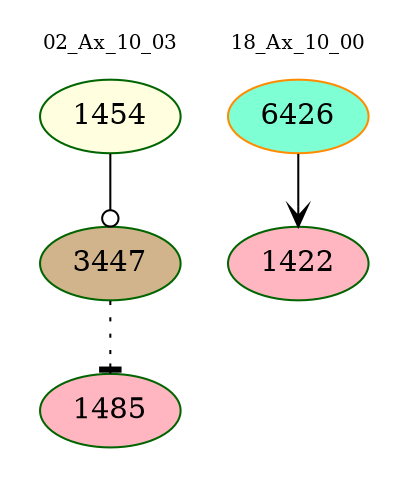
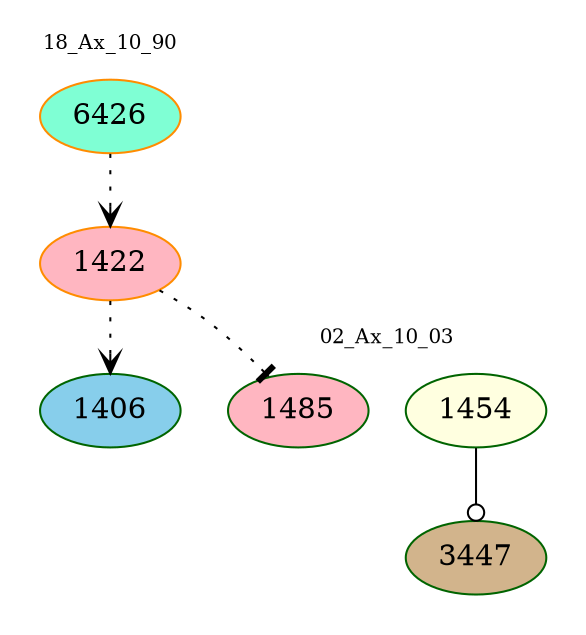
cluster "18_Ax_10_00": label "18_Ax_10_00" -> "18_Ax_10_90"
edge "6426" -> "1422": style solid -> dotted
node "1422": color darkgreen -> darkorange
edge "3447" -> "1485": now "1422" -> "1485"
node "1406": added
